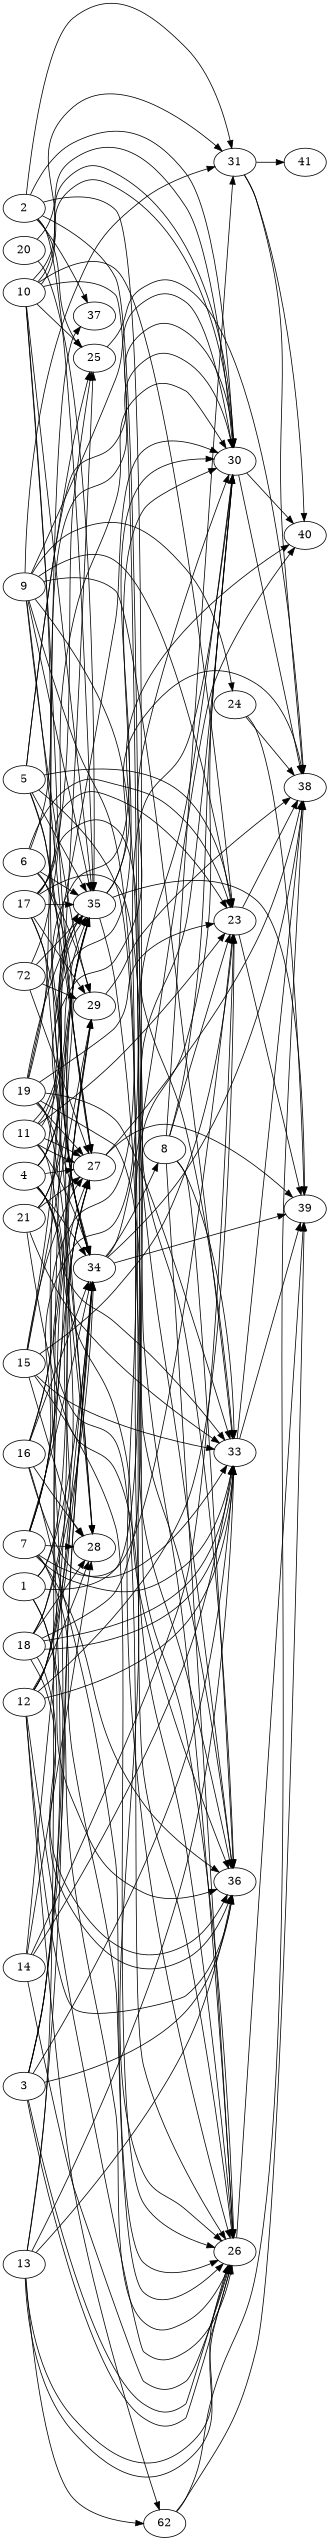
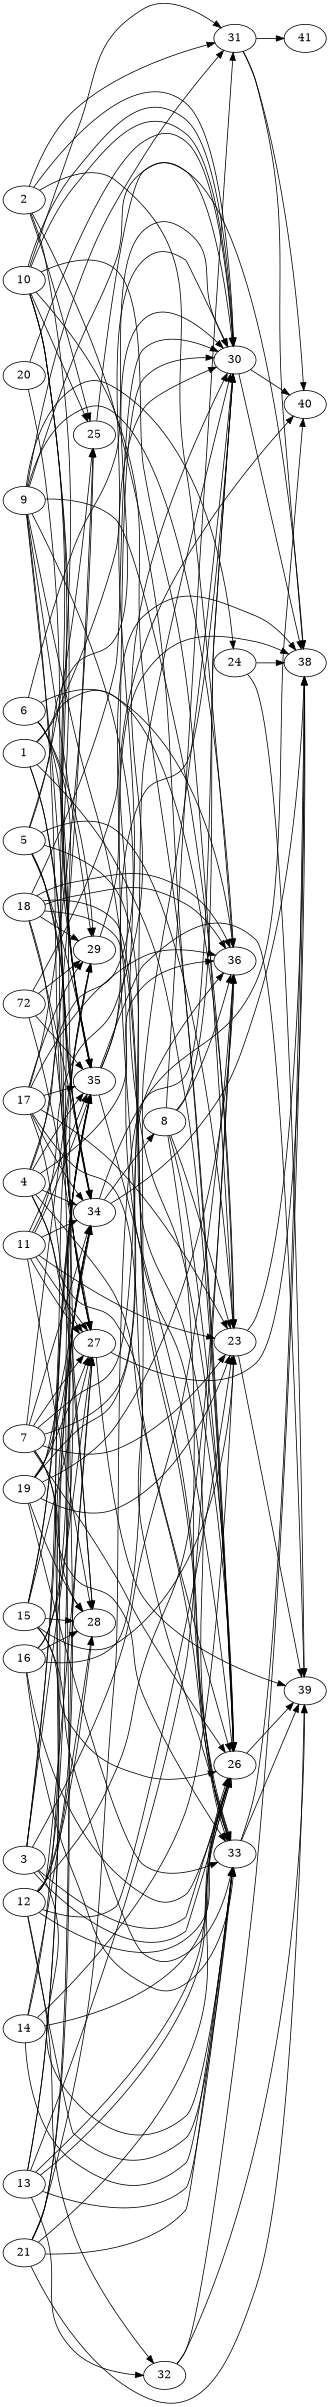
node "37": removed
edge "34" -> "39": now "21" -> "39"
node "62": label "62" -> "32"
